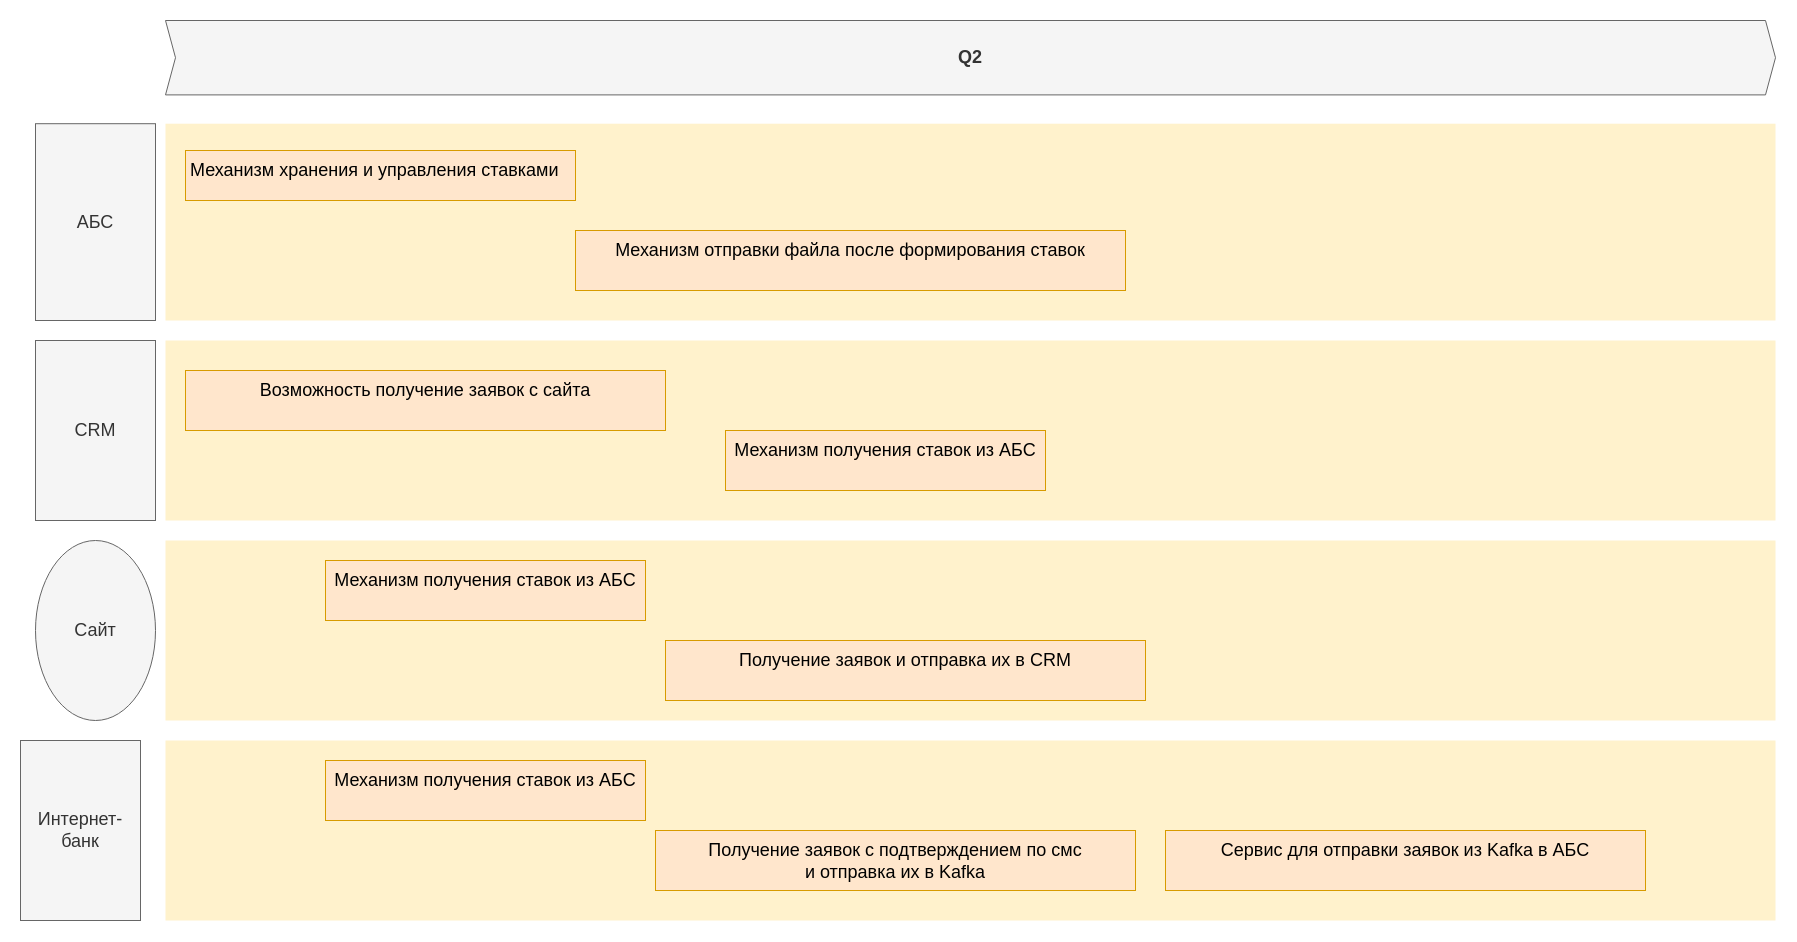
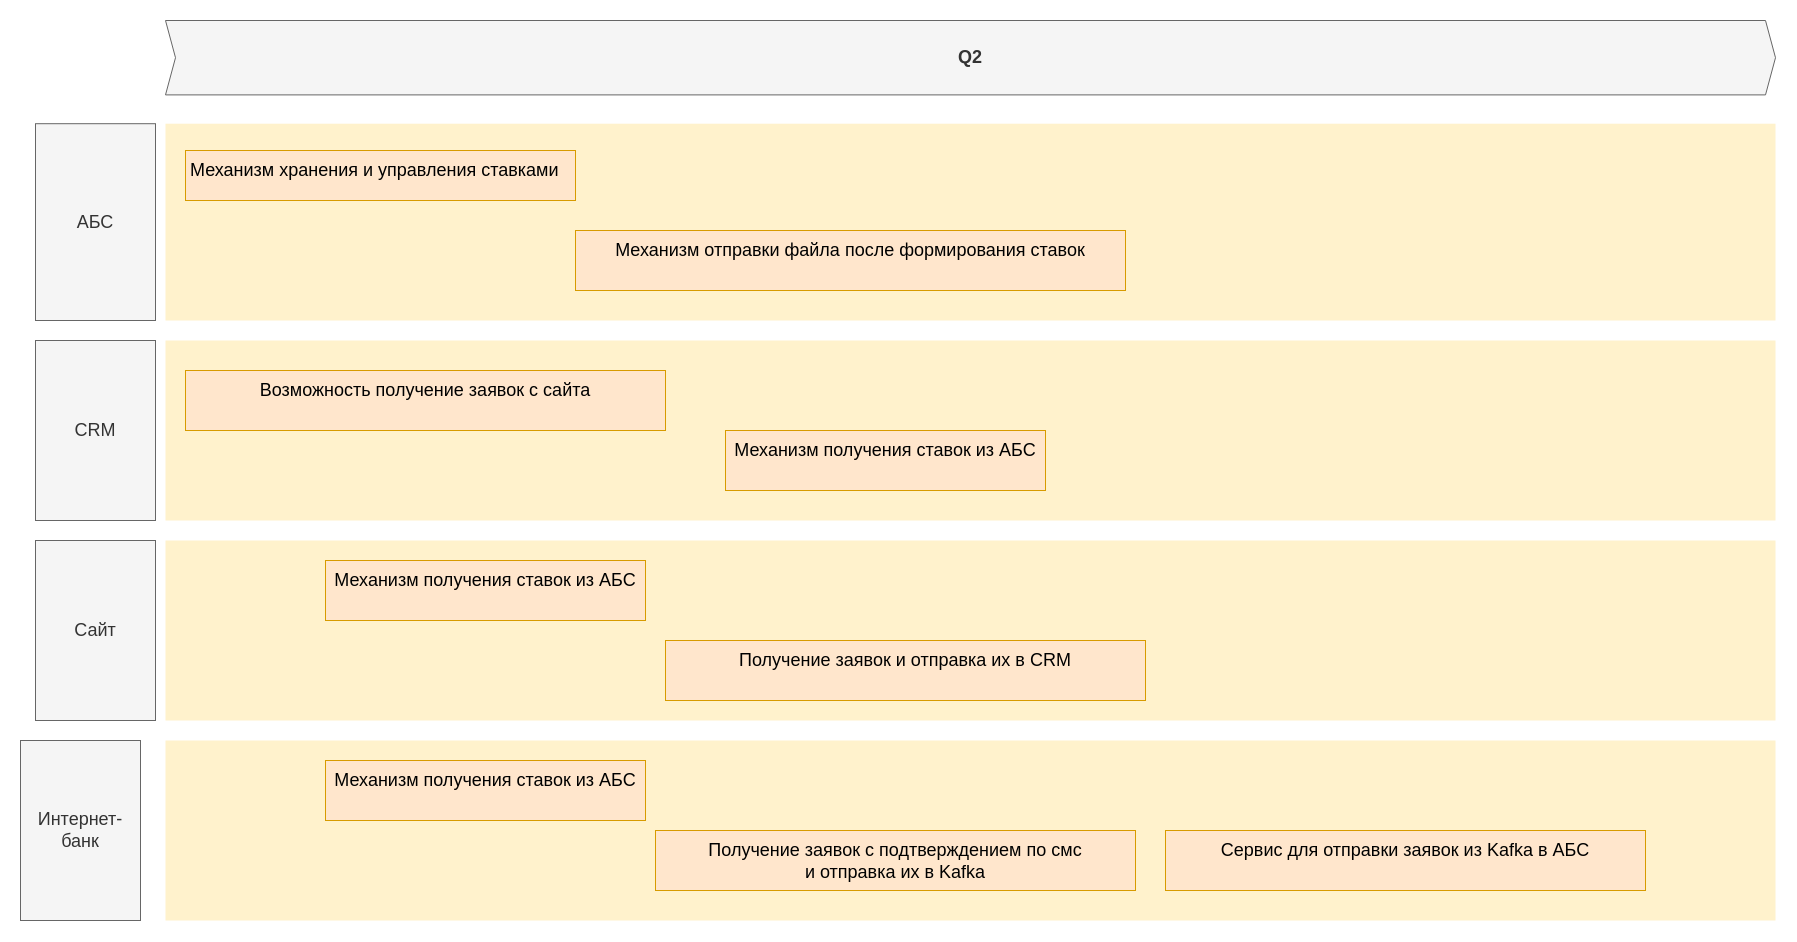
node "Сайт": shape ellipse -> rectangle
